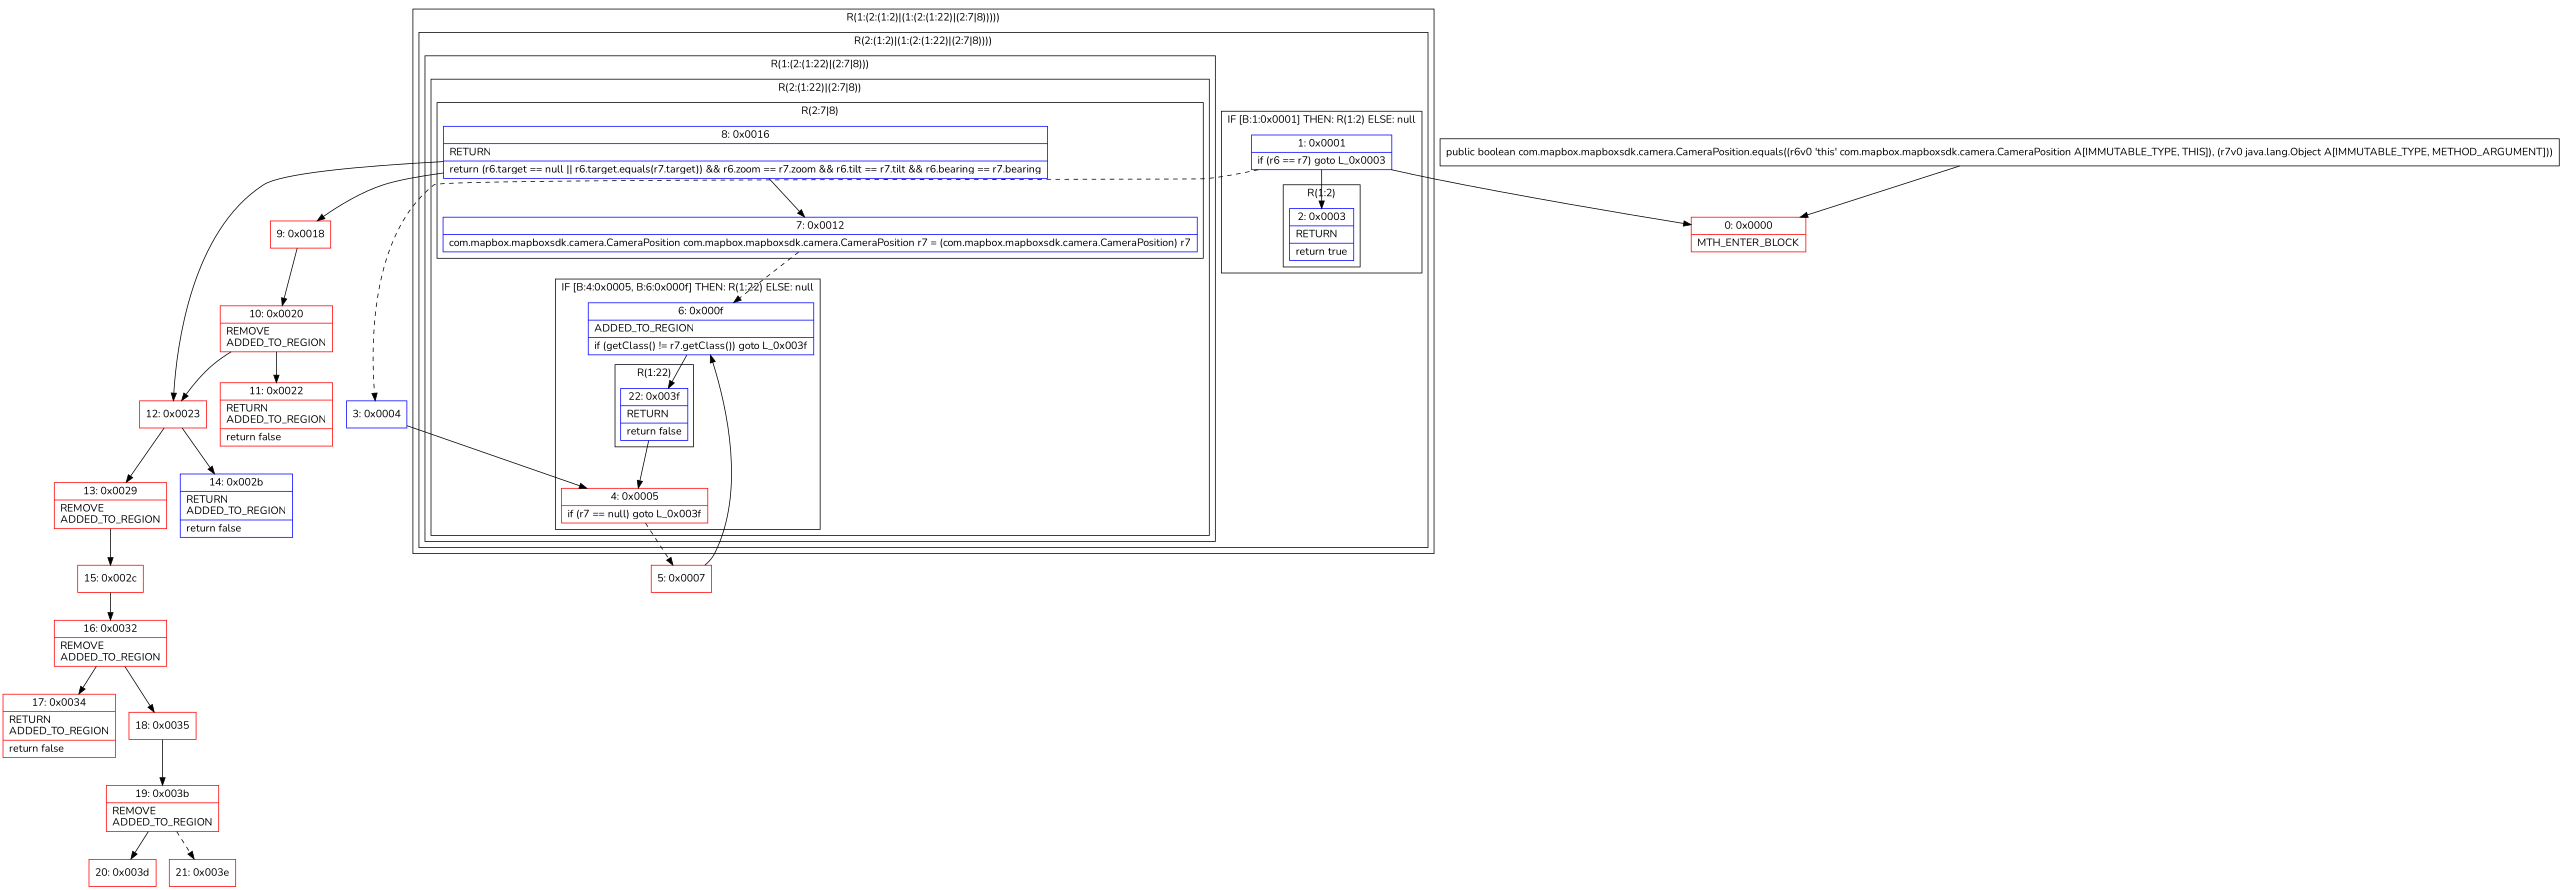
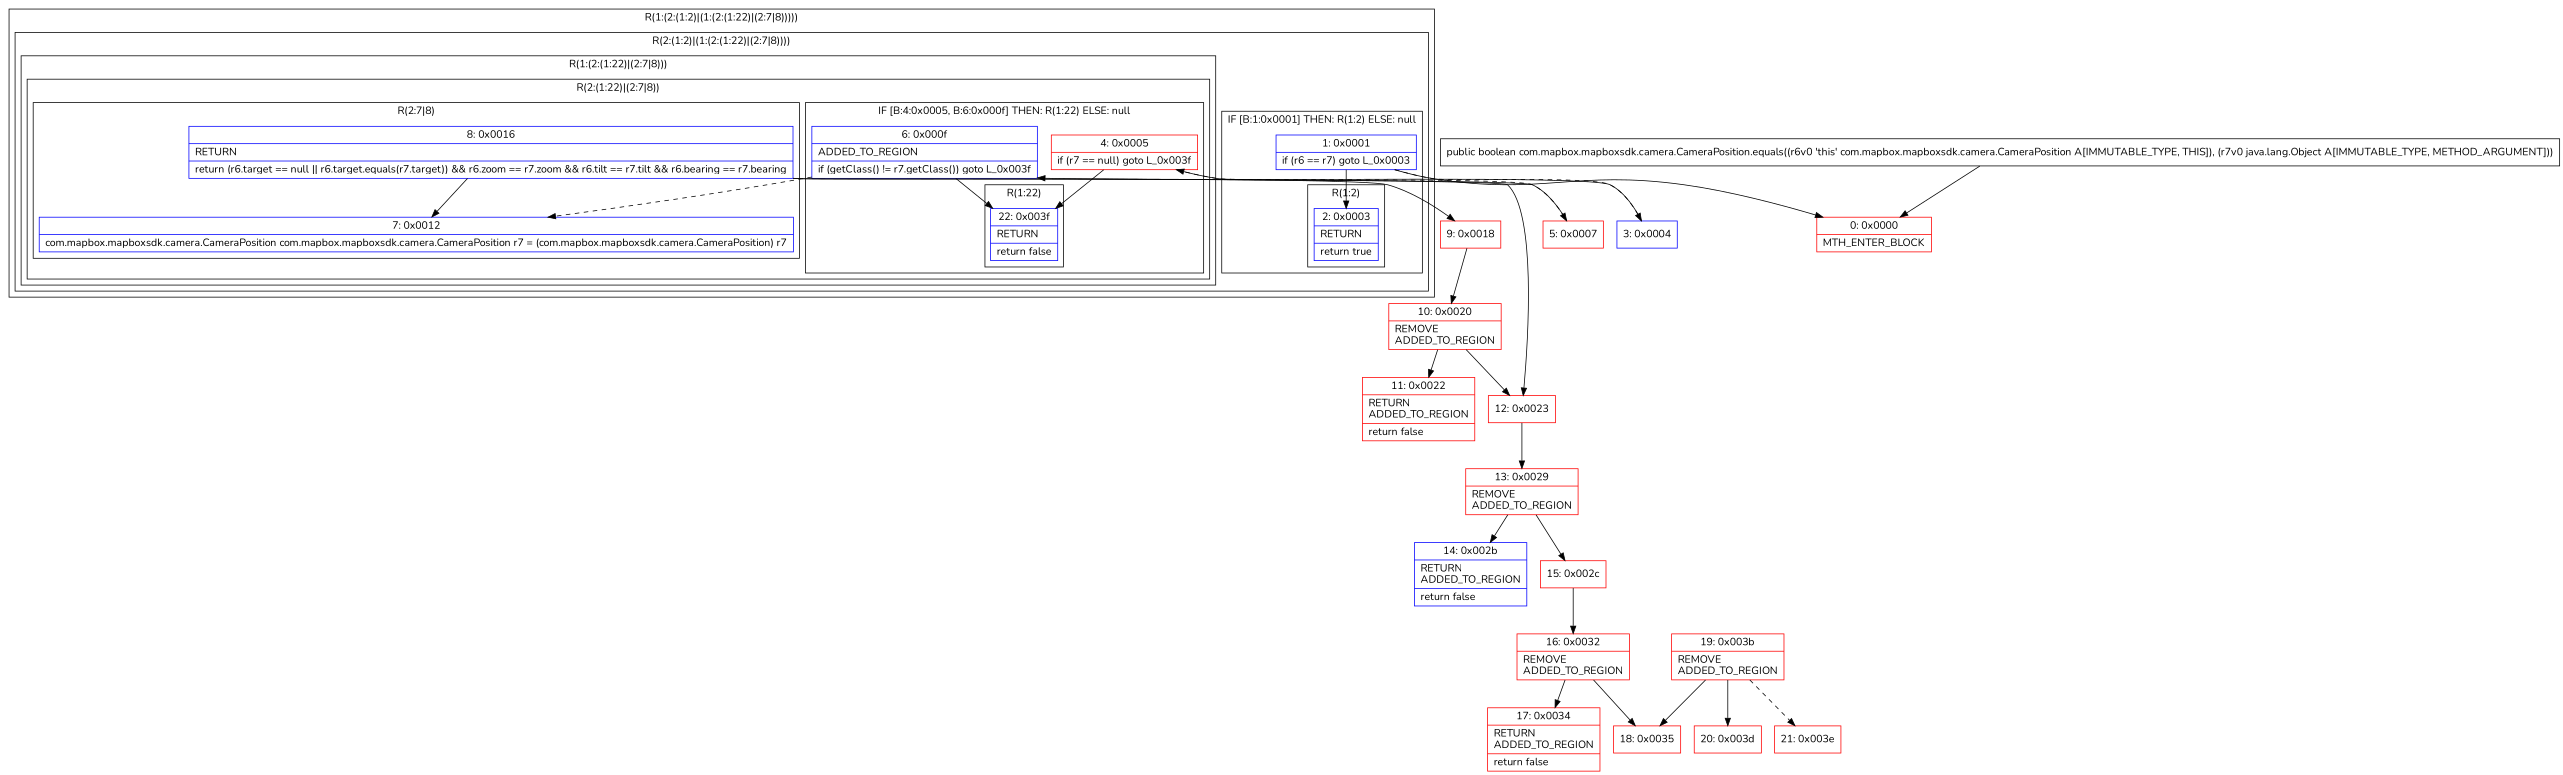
edge "7: 0x0012" -> "6: 0x000f": reversed
edge "12: 0x0023" -> "14: 0x002b": now "13: 0x0029" -> "14: 0x002b"
edge "22: 0x003f" -> "4: 0x0005": reversed
edge "18: 0x0035" -> "19: 0x003b": reversed
